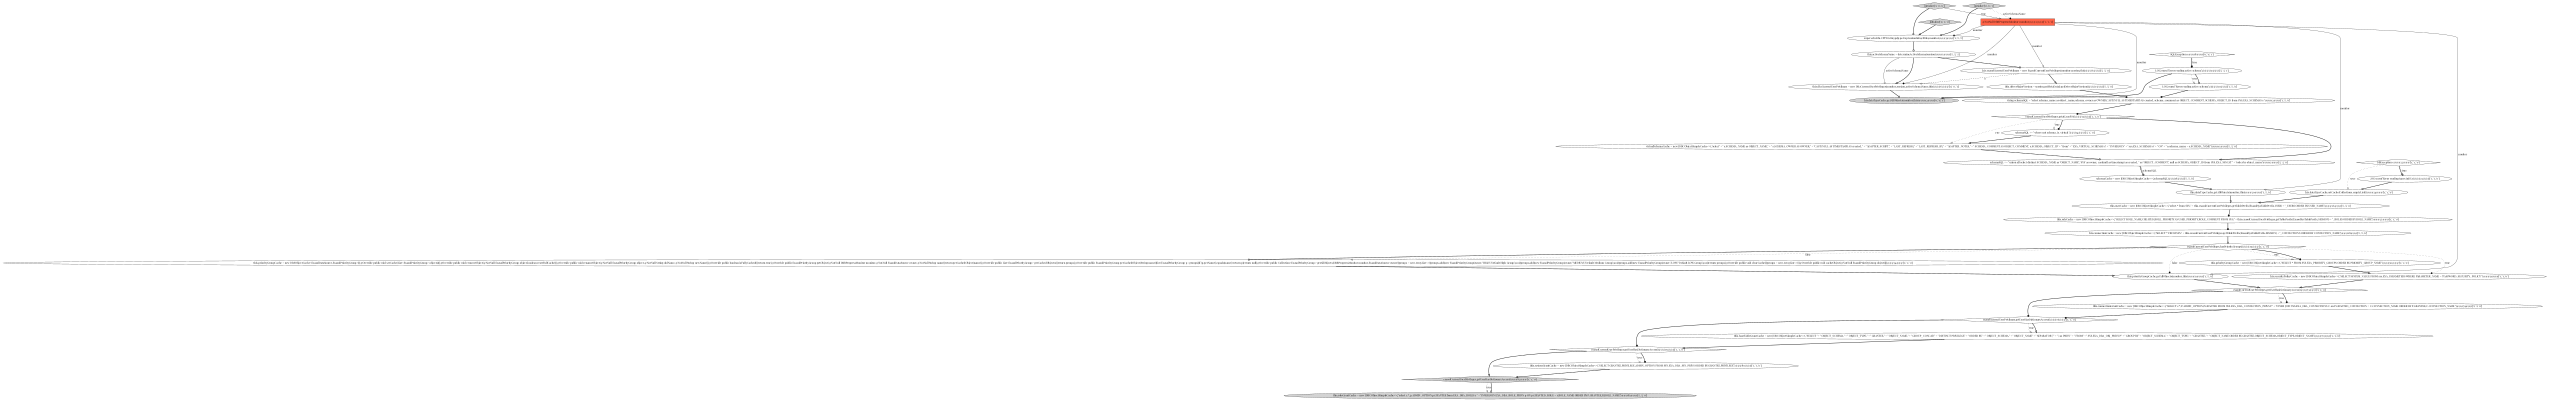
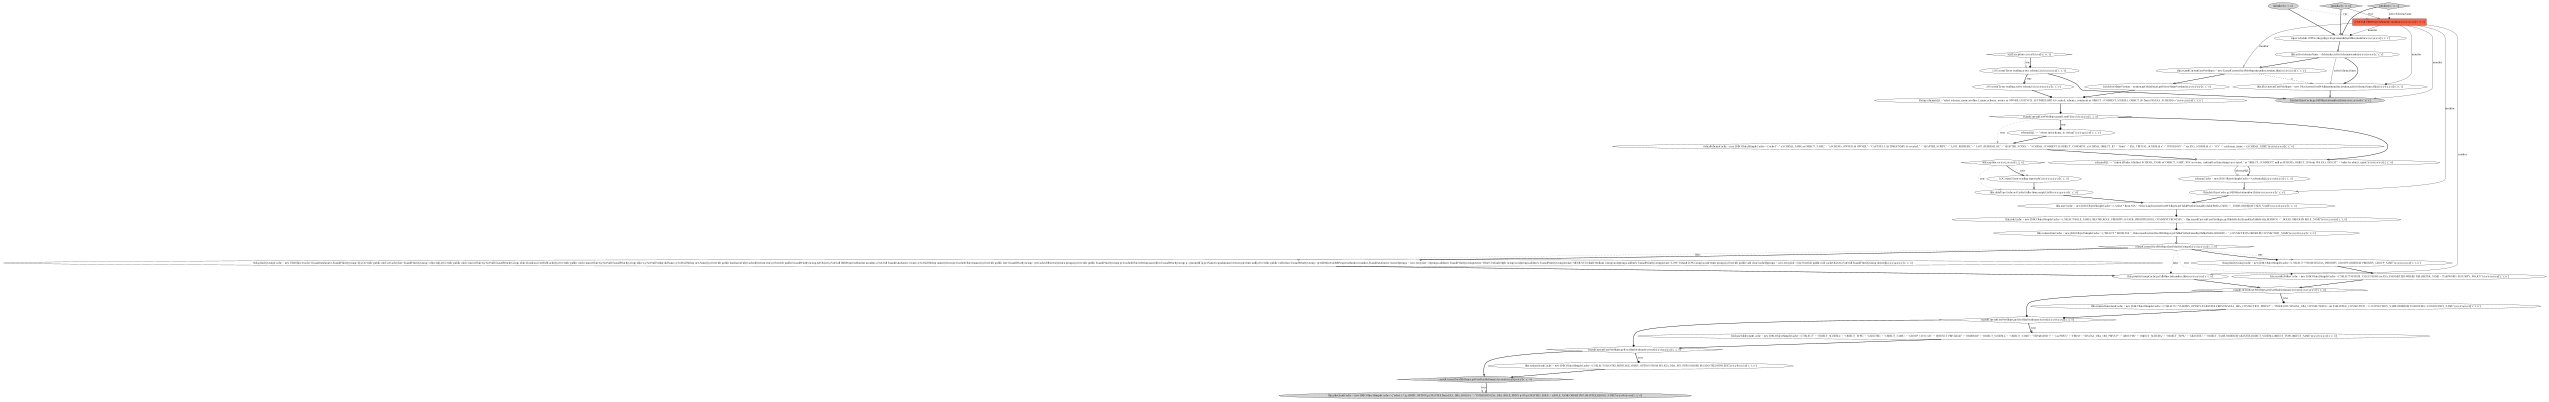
edge "initialize['0', '1', '0']" -> "@NotNull DBRProgressMonitor monitor@@@2@@@['1', '1', '1']": added, label "true"
node "initialize['0', '1', '0']": shape diamond -> ellipse
